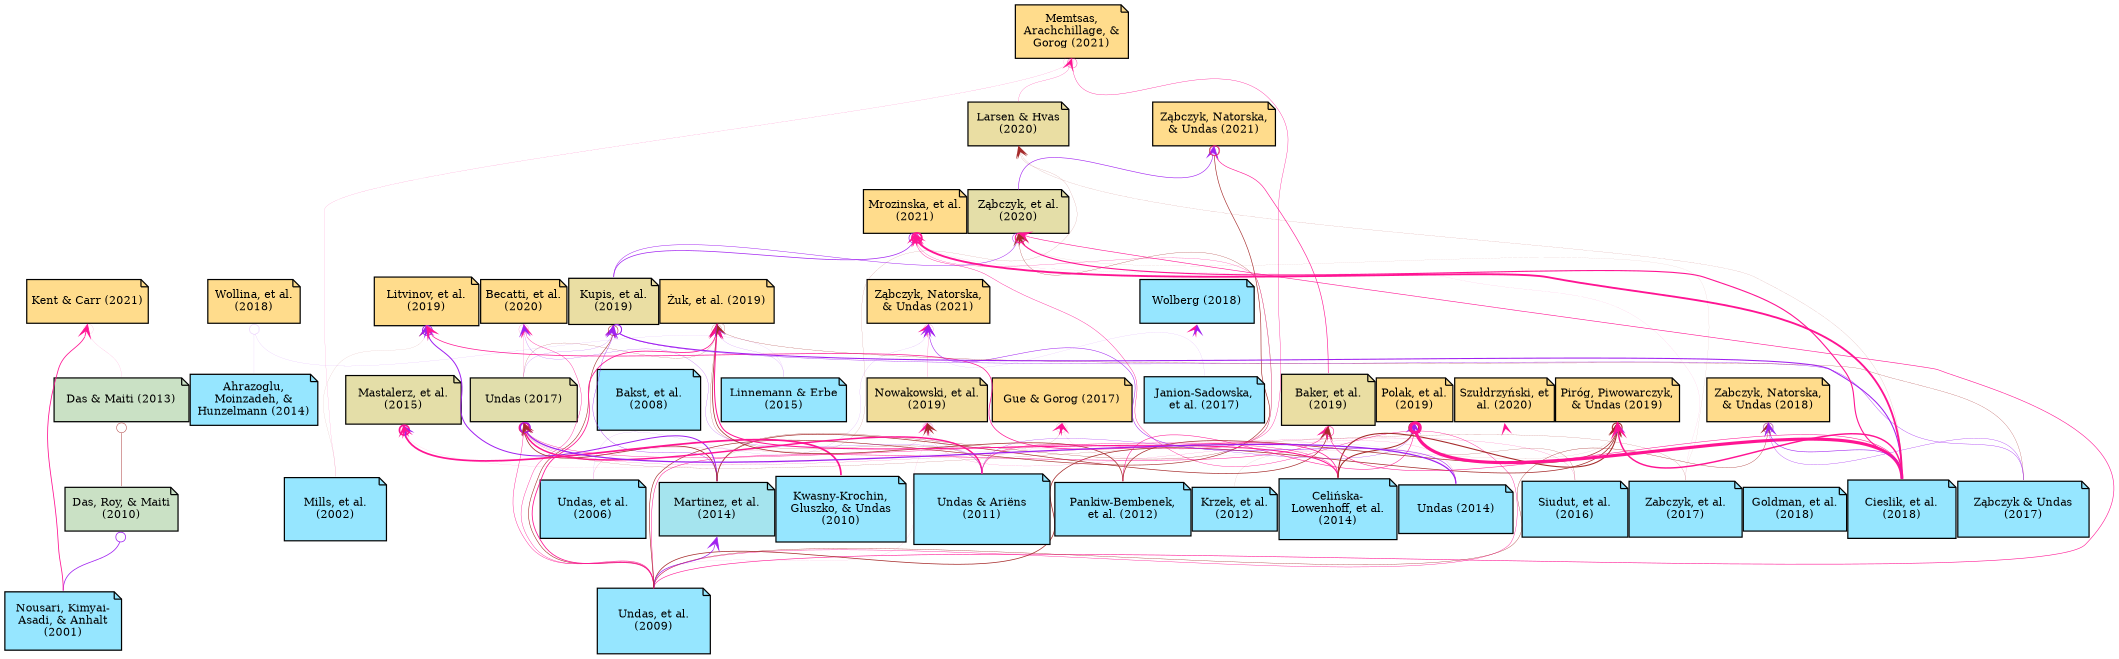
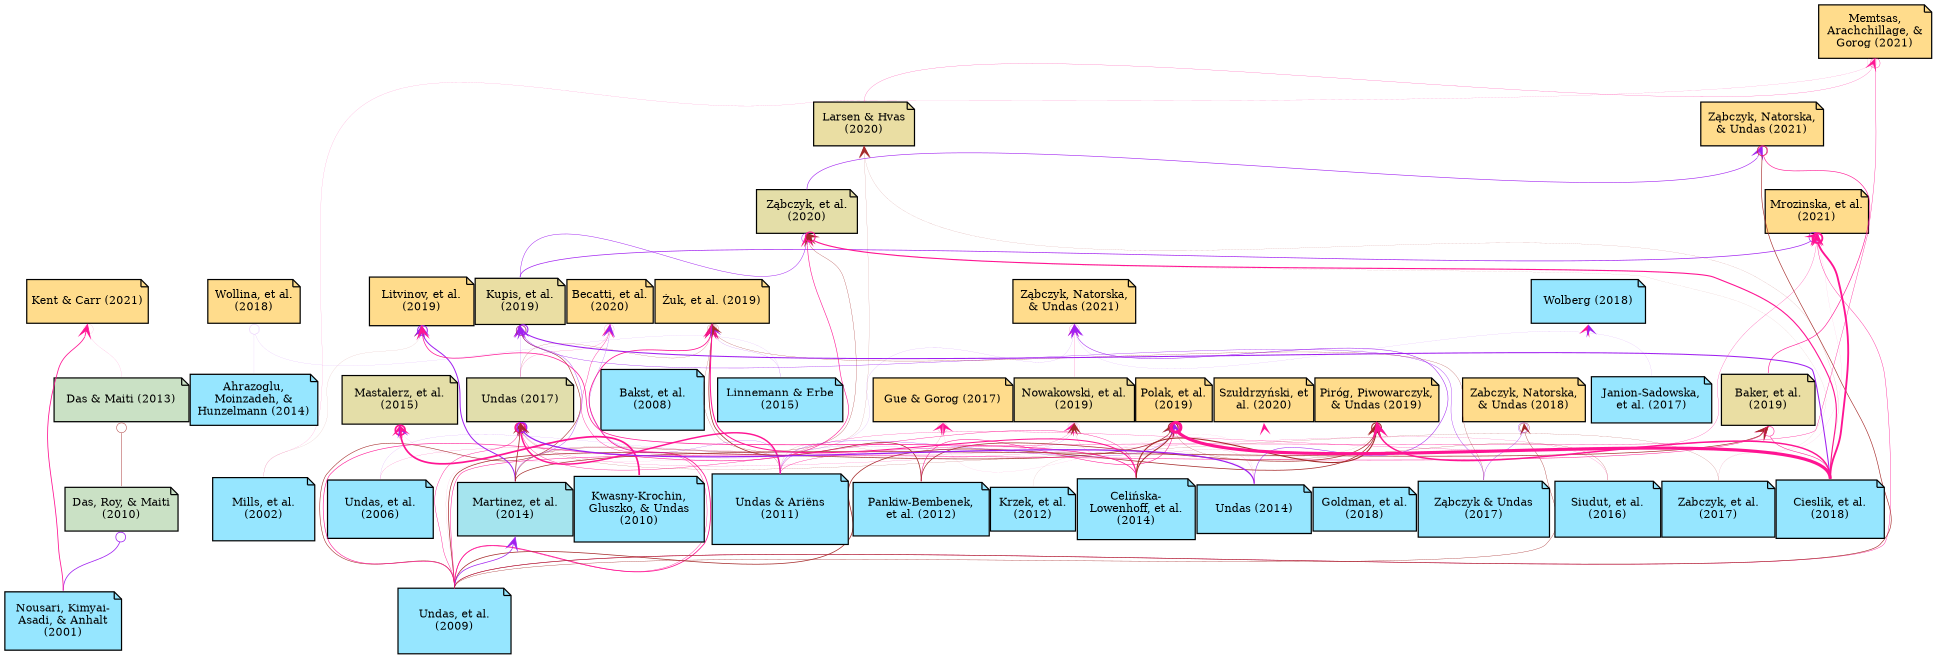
edge "Cieslik, et al. (2018)" -> "Zabczyk, Natorska, & Undas (2018)": removed
edge "Undas, et al. (2009)" -> "Polak, et al. (2019)": added
